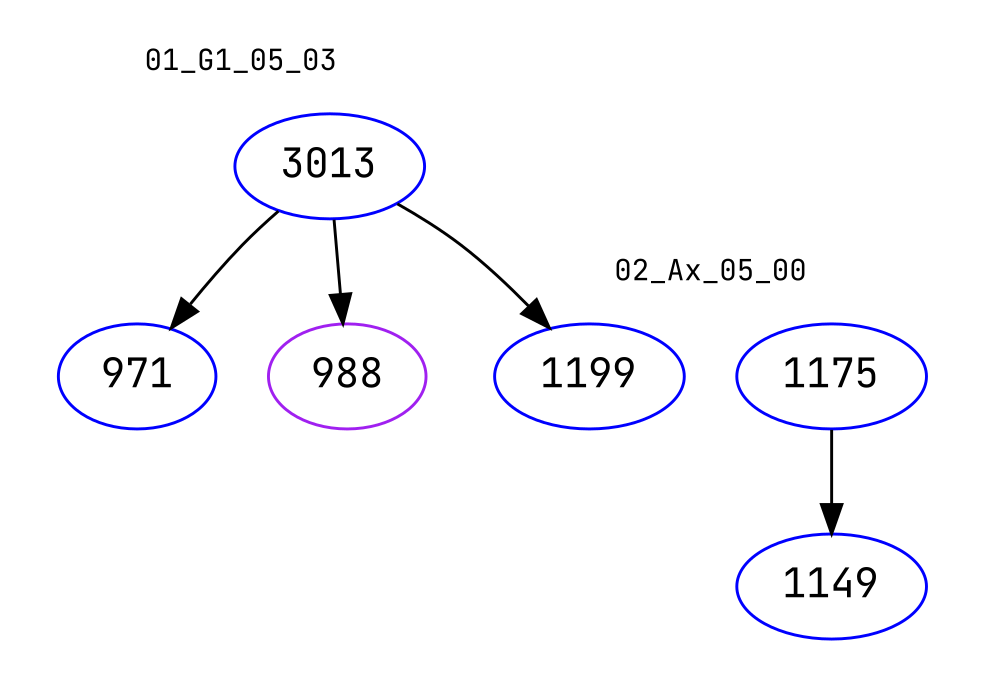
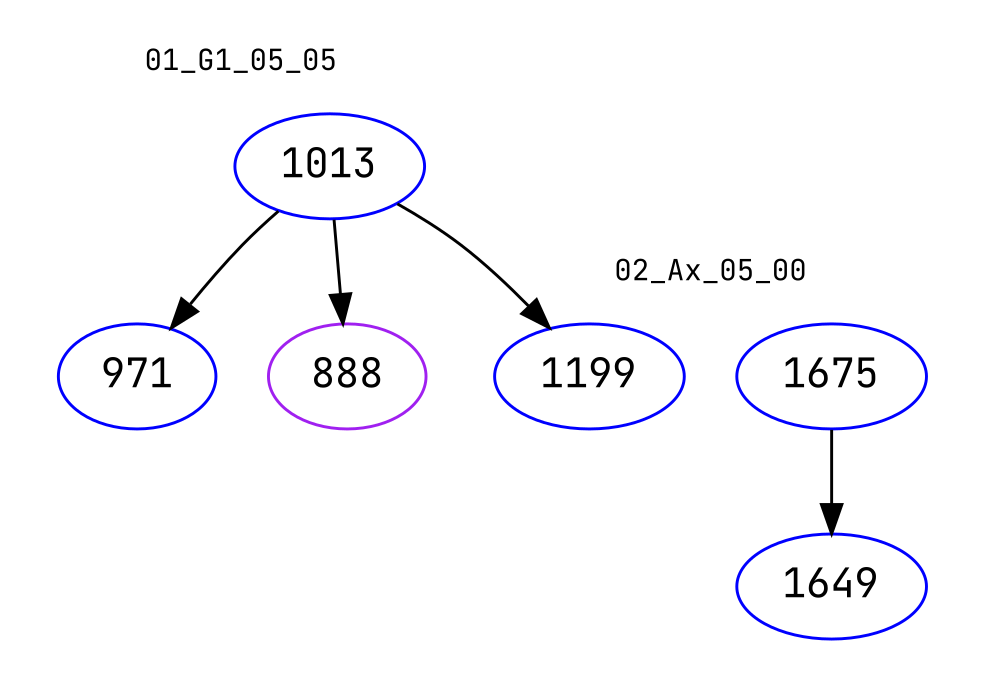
cluster "01_G1_05_03": label "01_G1_05_03" -> "01_G1_05_05"
node "3013": label "3013" -> "1013"
node "988": label "988" -> "888"
node "1175": label "1175" -> "1675"
node "1149": label "1149" -> "1649"
